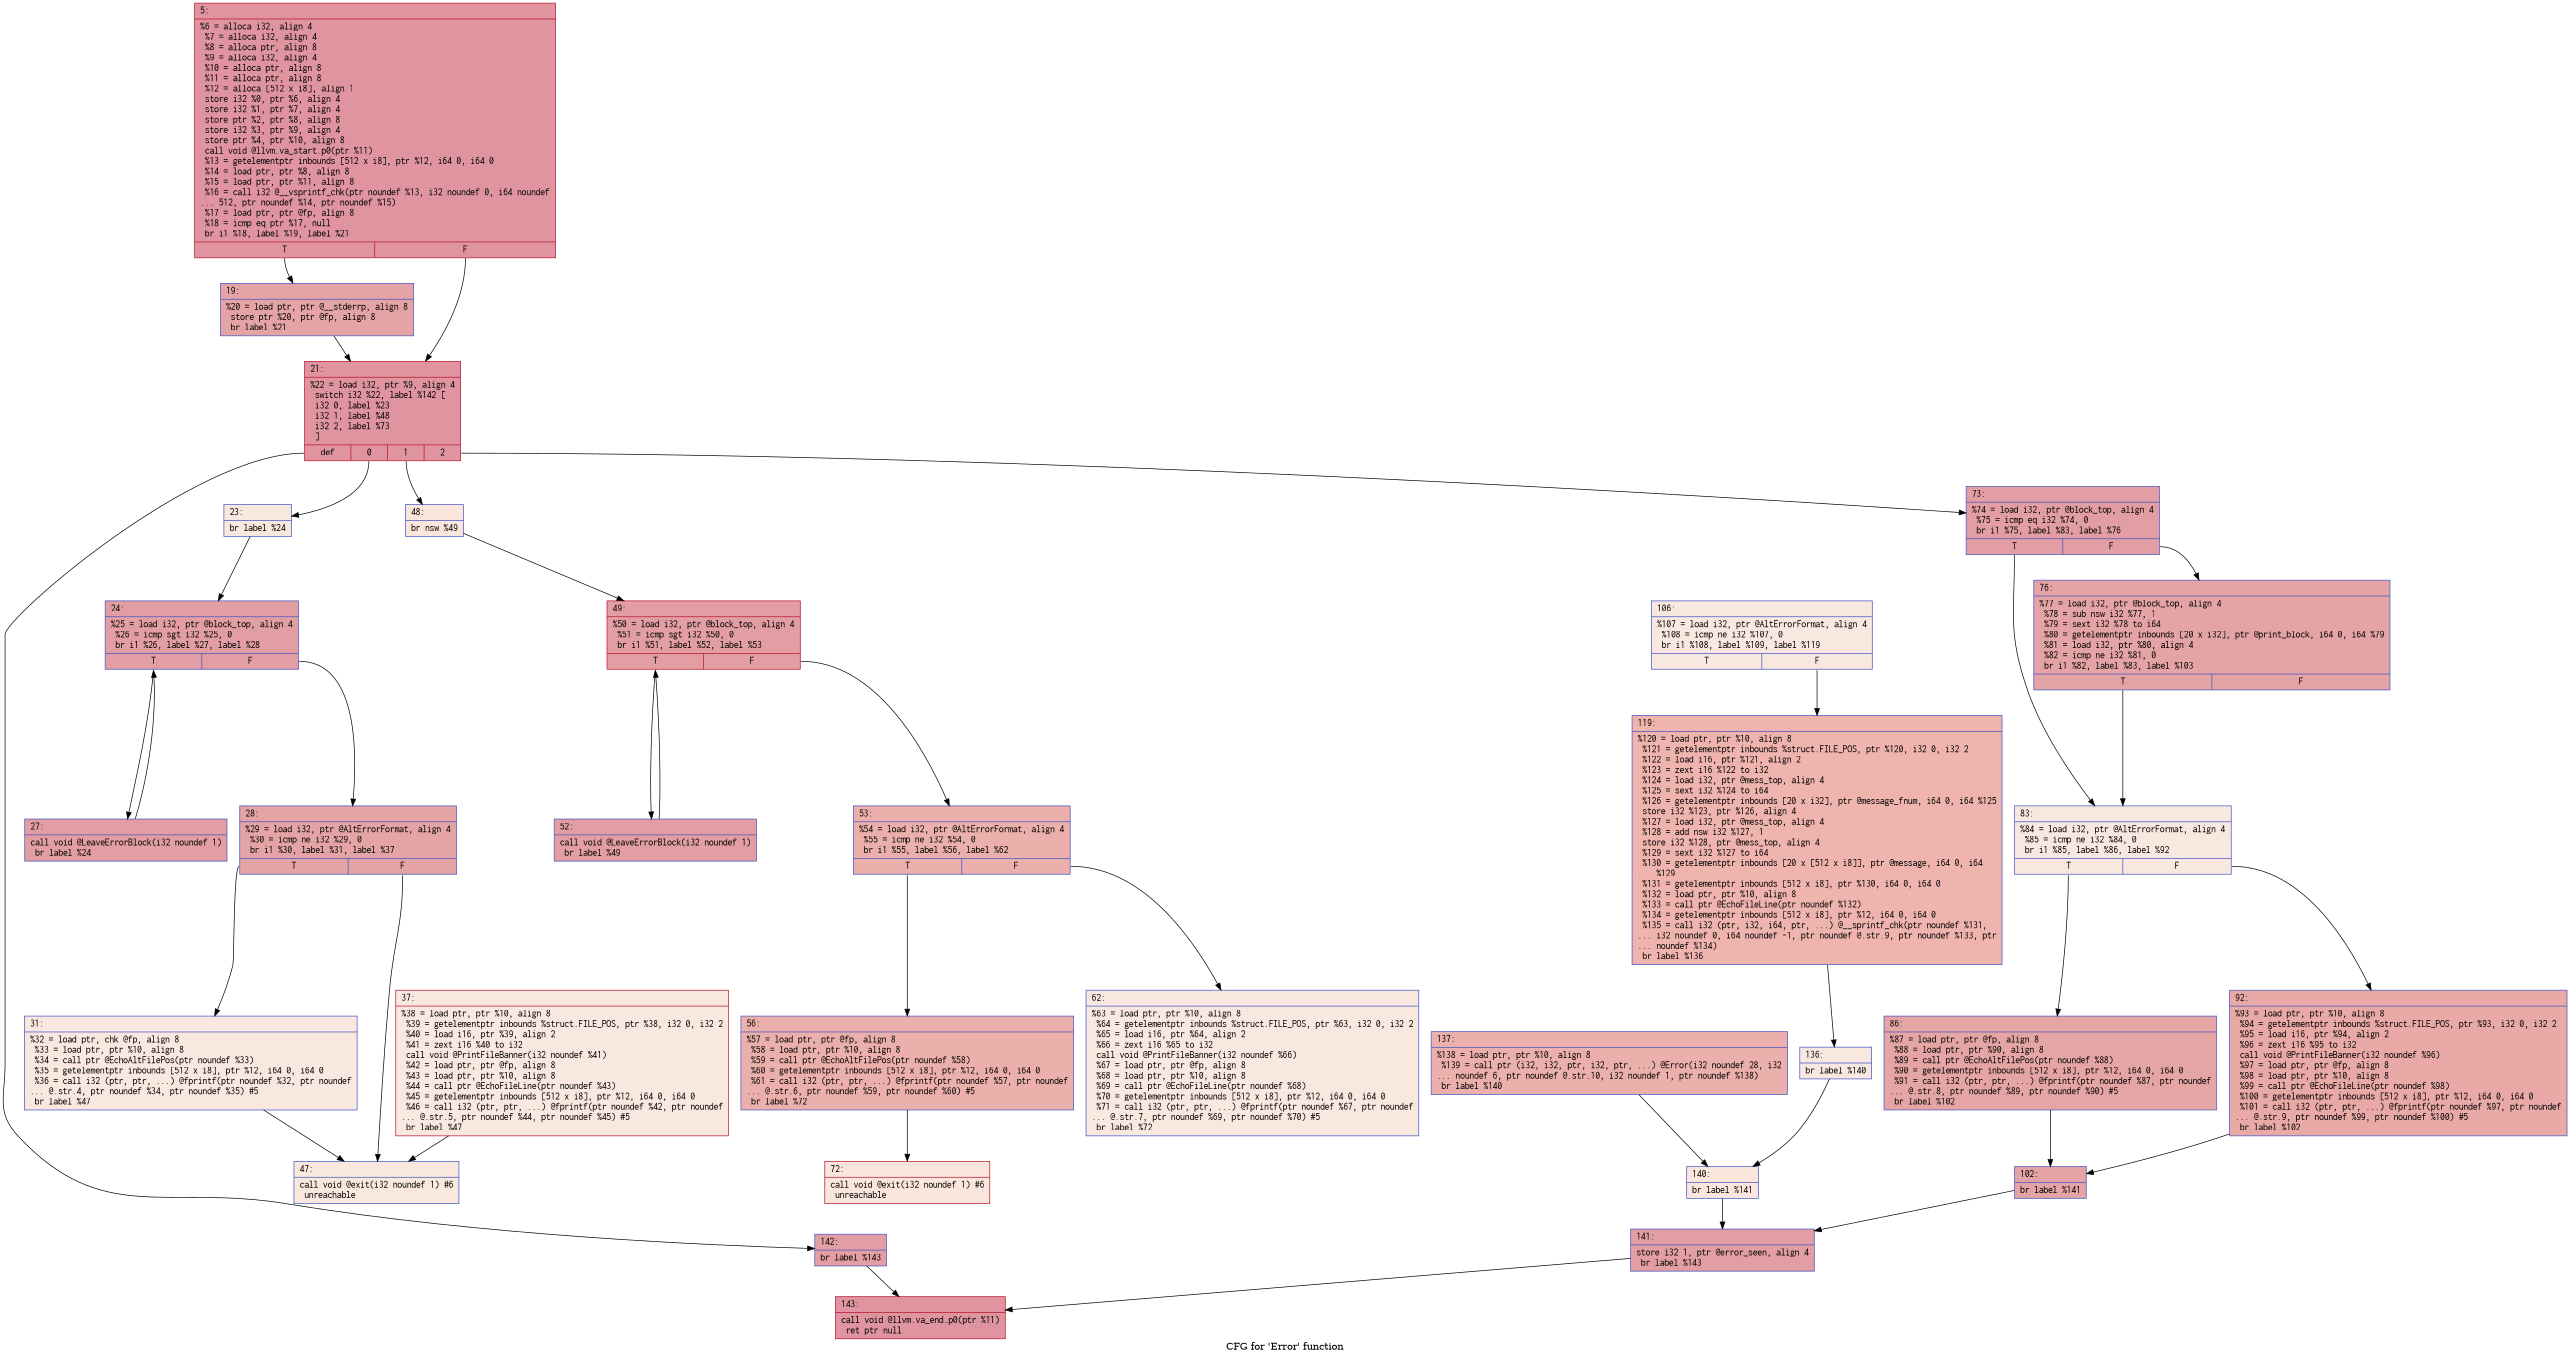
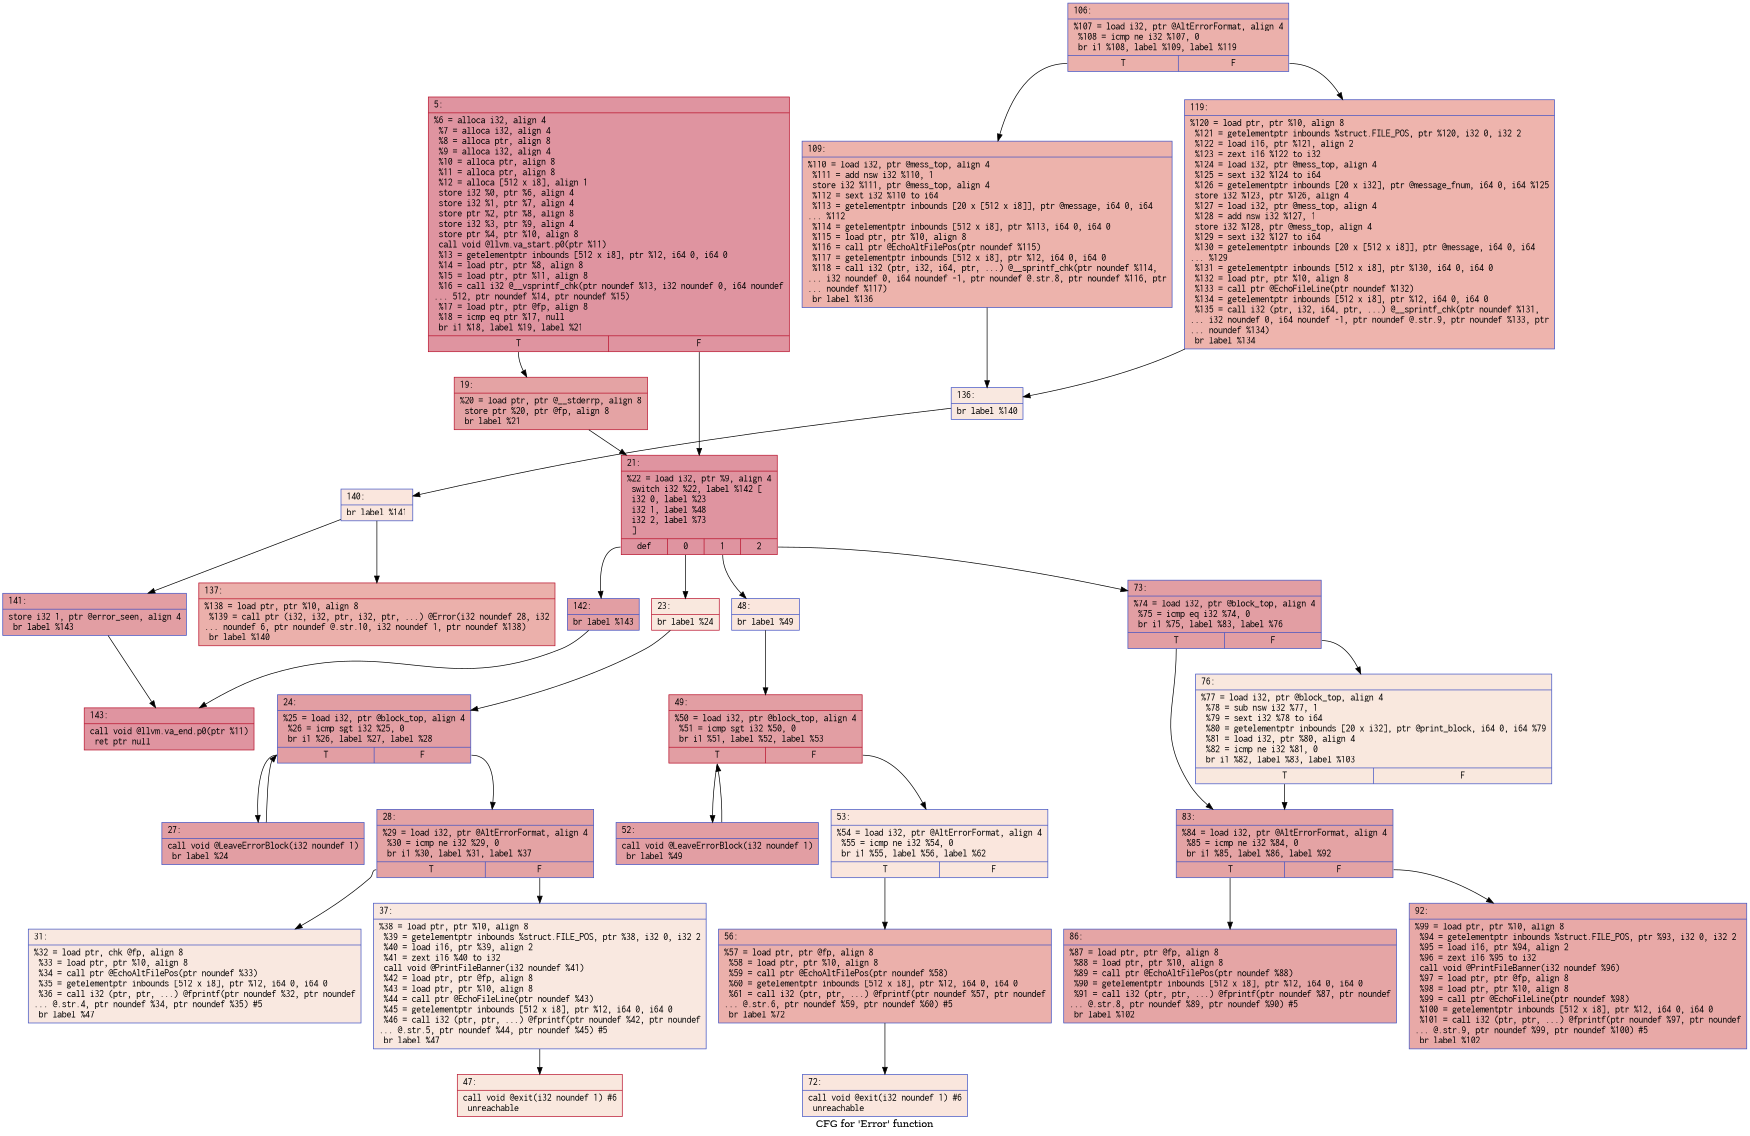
node "109:": added
node "19:": color #3d50c3ff -> #b70d28ff
node "23:": color #3d50c3ff -> #b70d28ff
node "48:": text "br nsw %49" -> "br label %49"
node "106:": fillcolor #f1ccb870 -> #d24b4070
node "76:": fillcolor #c32e3170 -> #f2cab570
node "53:": fillcolor #d24b4070 -> #f3c7b170
node "83:": fillcolor #f1ccb870 -> #c32e3170
node "119:": text "br label %136" -> "br label %134"
edge "28:" -> "47:": now "28:" -> "37:"
node "92:": text "%93 = load ptr, ptr %10, align 8" -> "%99 = load ptr, ptr %10, align 8"
node "86:": text "%88 = load ptr, ptr %90, align 8" -> "%88 = load ptr, ptr %10, align 8"
node "37:": color #b70d28ff -> #3d50c3ff
node "62:": removed
node "137:": color #3d50c3ff -> #b70d28ff
edge "137:" -> "140:": reversed
edge "31:" -> "47:": removed
node "47:": color #3d50c3ff -> #b70d28ff
node "72:": color #b70d28ff -> #3d50c3ff
node "102:": removed
